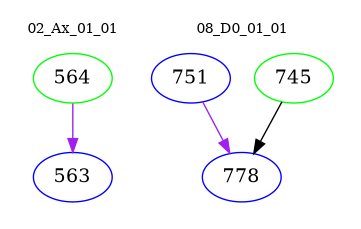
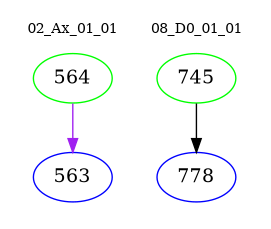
node "751": removed
